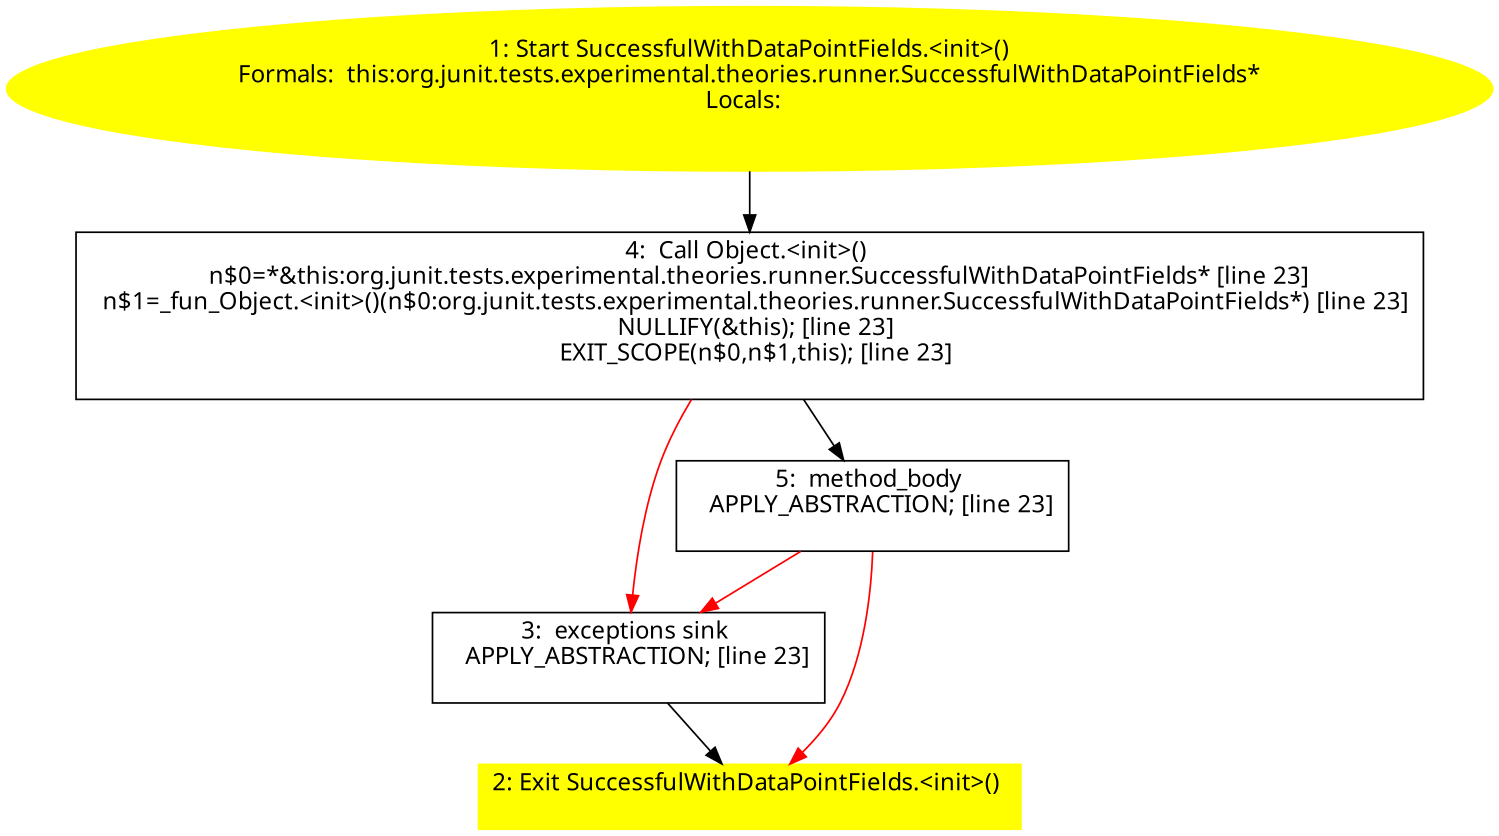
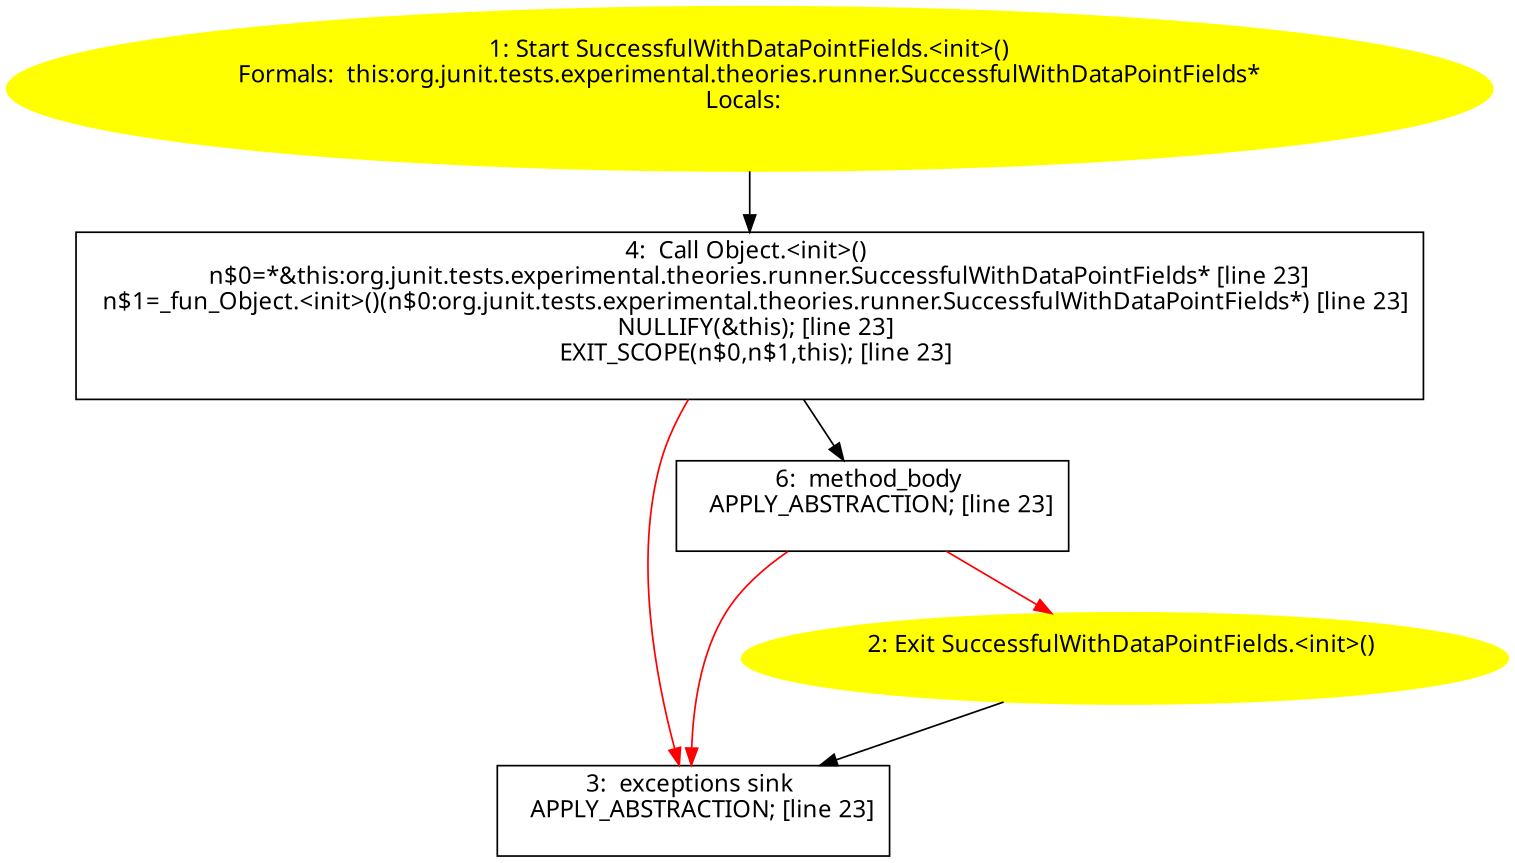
node "5:  method_body APPLY_ABSTRACTION; [line 23]": label "5:  method_body APPLY_ABSTRACTION; [line 23]" -> "6:  method_body APPLY_ABSTRACTION; [line 23]"
edge "3:  exceptions sink APPLY_ABSTRACTION; [line 23]" -> "2: Exit SuccessfulWithDataPointFields.<init>()": reversed
node "2: Exit SuccessfulWithDataPointFields.<init>()": shape box -> ellipse
